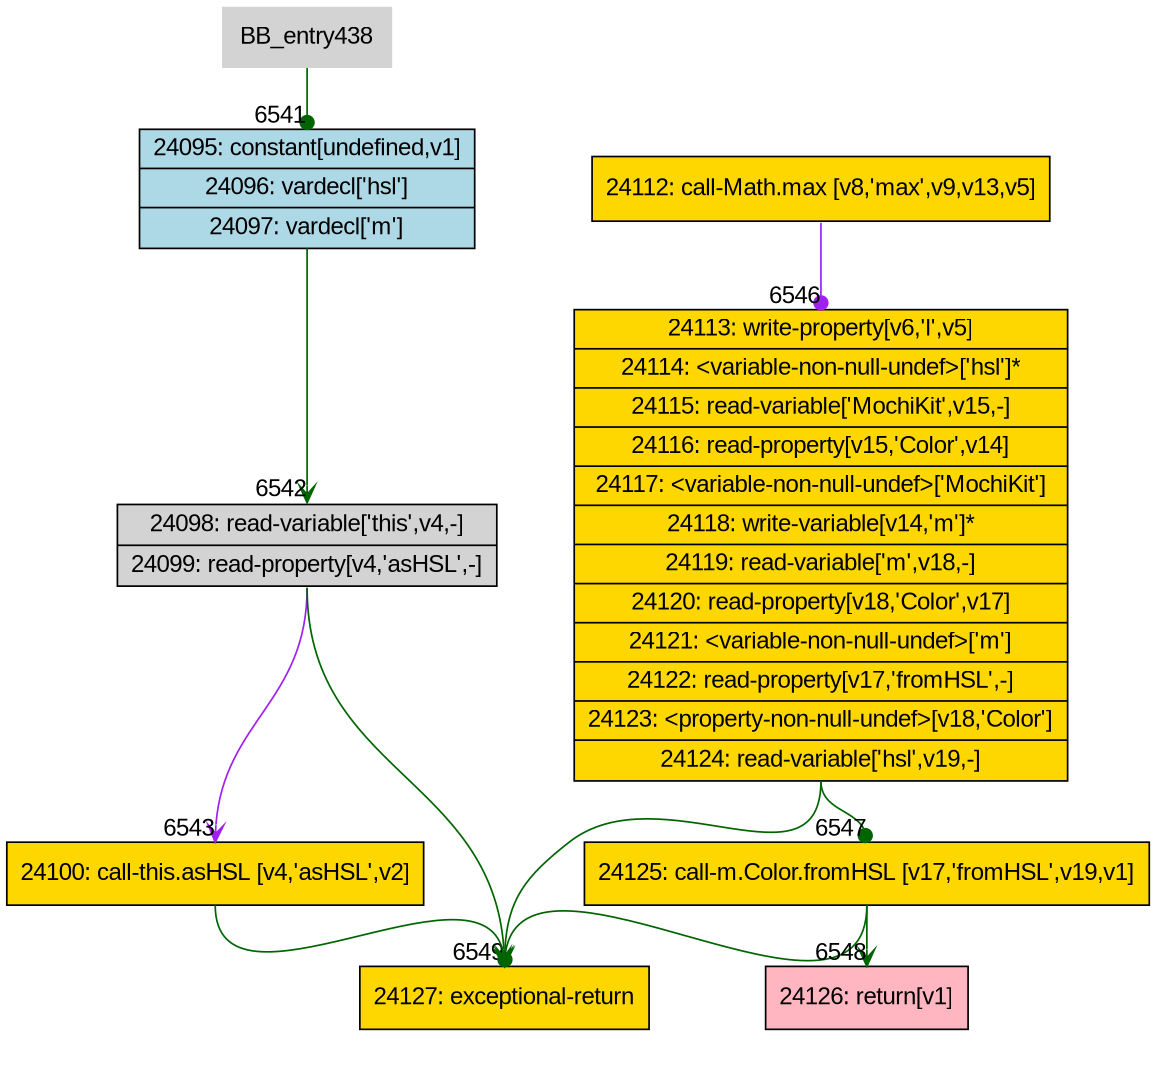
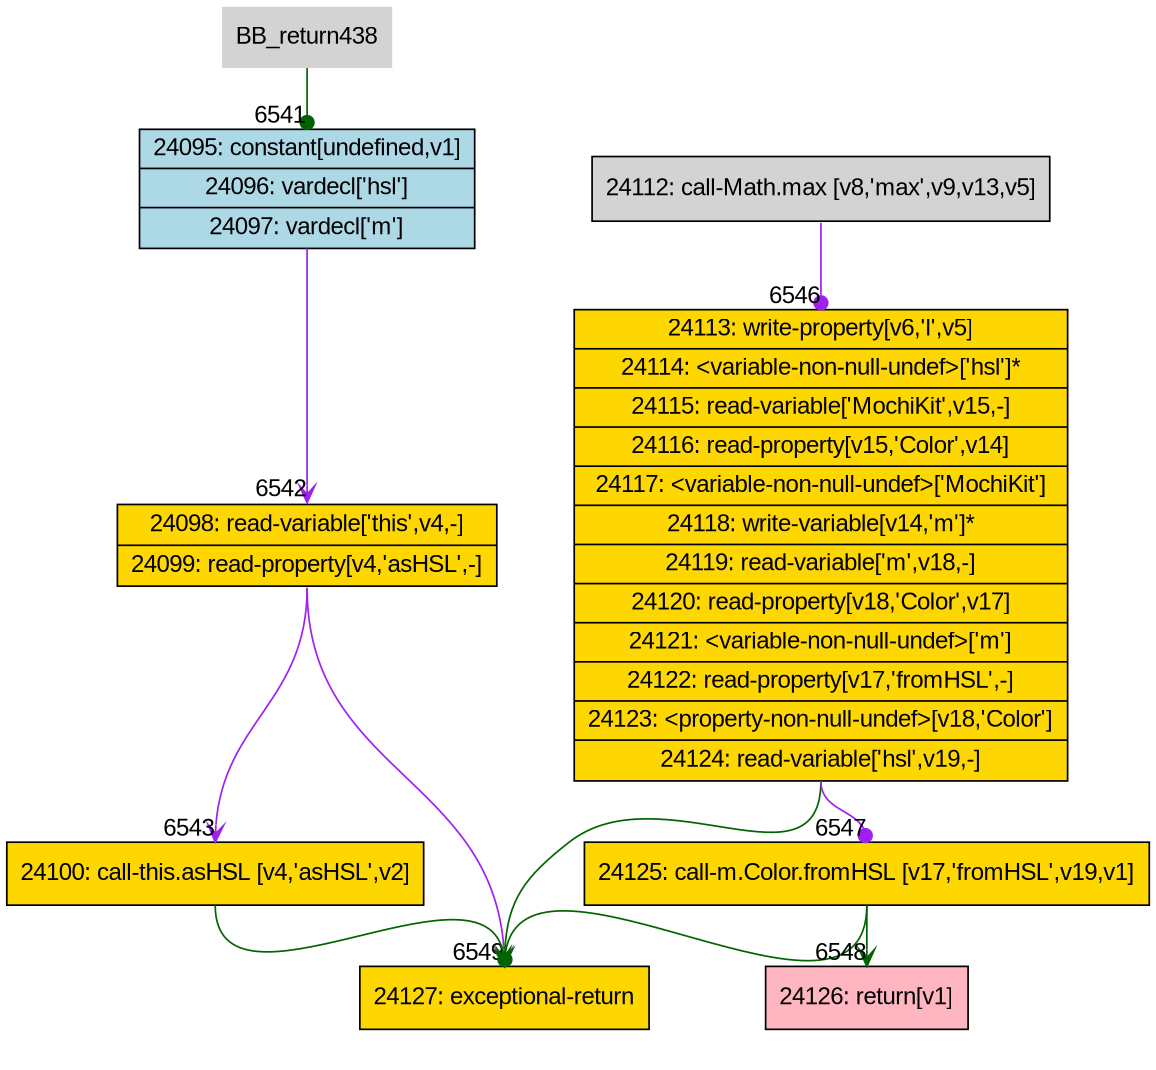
node "BB_entry438": label "BB_entry438" -> "BB_return438"
node "24112: call-Math.max [v8,'max',v9,v13,v5]": fillcolor gold -> lightgrey
edge "24095: constant[undefined,v1]" -> "24098: read-variable['this',v4,-]": color darkgreen -> purple
node "24098: read-variable['this',v4,-]": fillcolor lightgrey -> gold
edge "24098: read-variable['this',v4,-]" -> "24127: exceptional-return": color darkgreen -> purple
edge "24113: write-property[v6,'l',v5]" -> "24125: call-m.Color.fromHSL [v17,'fromHSL',v19,v1]": color darkgreen -> purple
